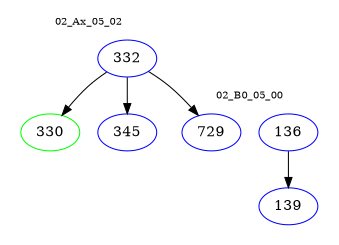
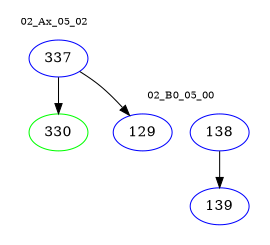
node "332": label "332" -> "337"
node "345": removed
node "729": label "729" -> "129"
node "136": label "136" -> "138"
